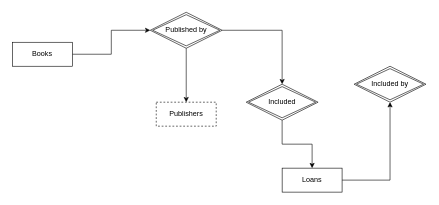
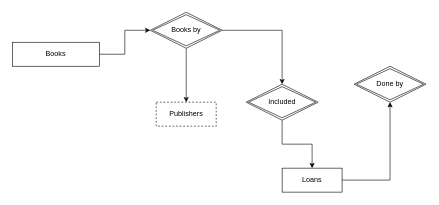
node "Published by": label "Published by" -> "Books by"
node "Books": size 60x24 -> 87x24
node "Included by": label "Included by" -> "Done by"
